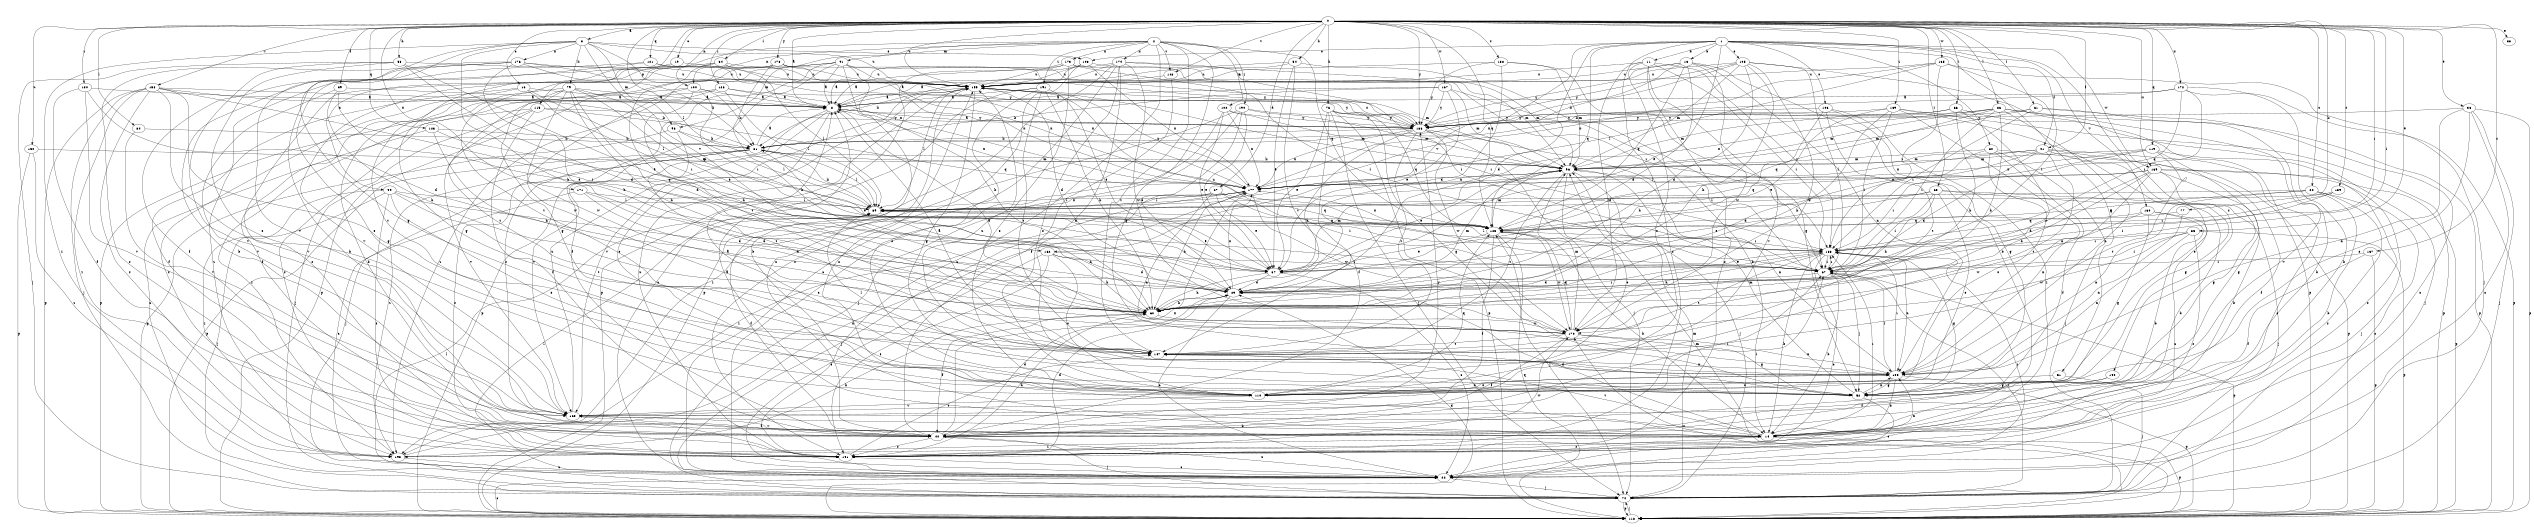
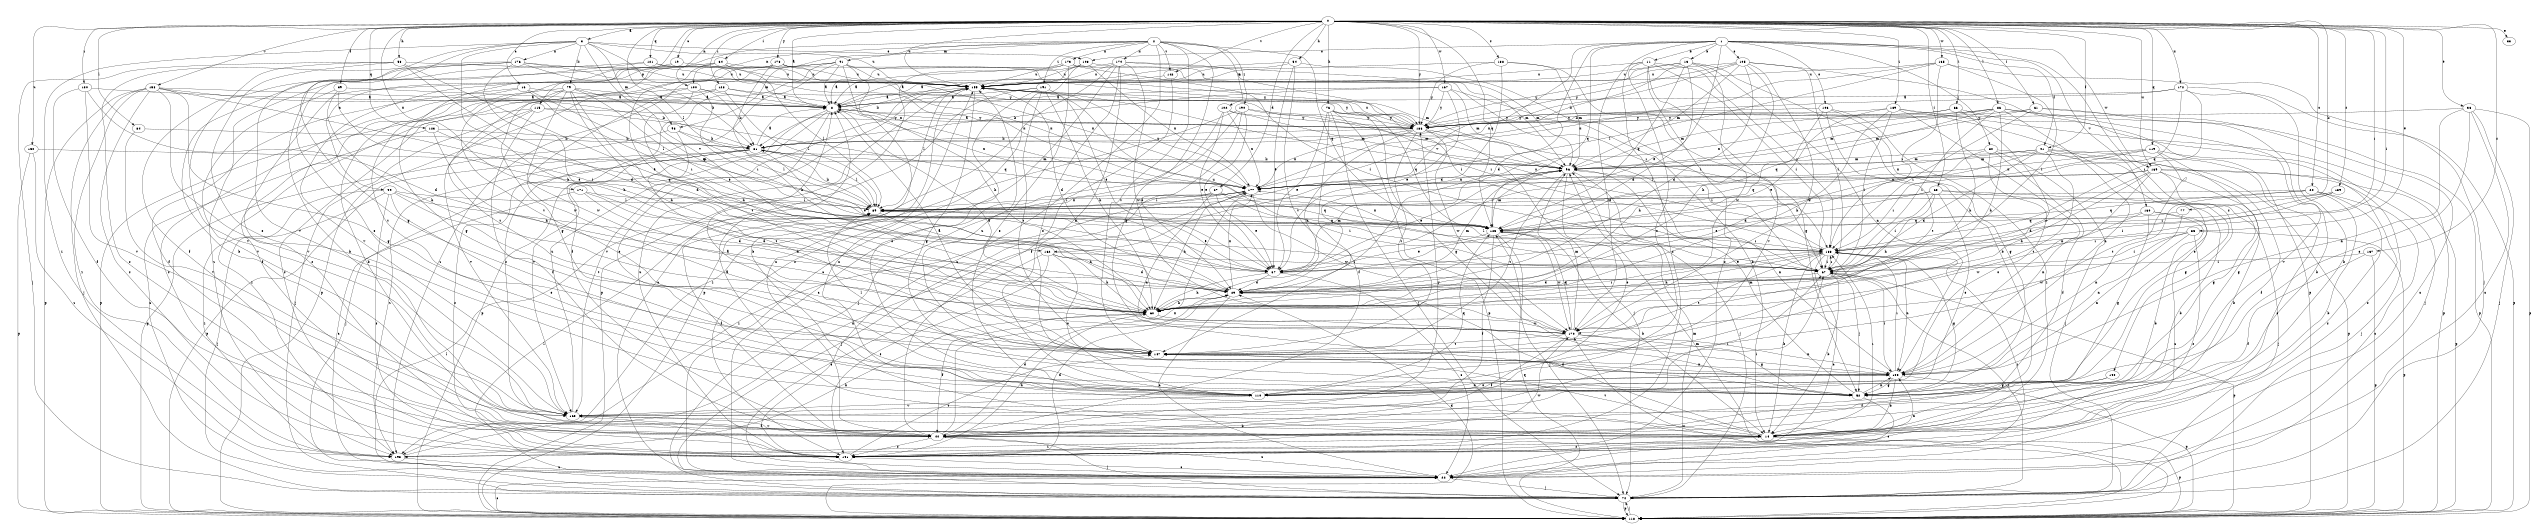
edge "133" -> "155": added, label "u"
edge "89" -> "44": reversed
node "51": removed
